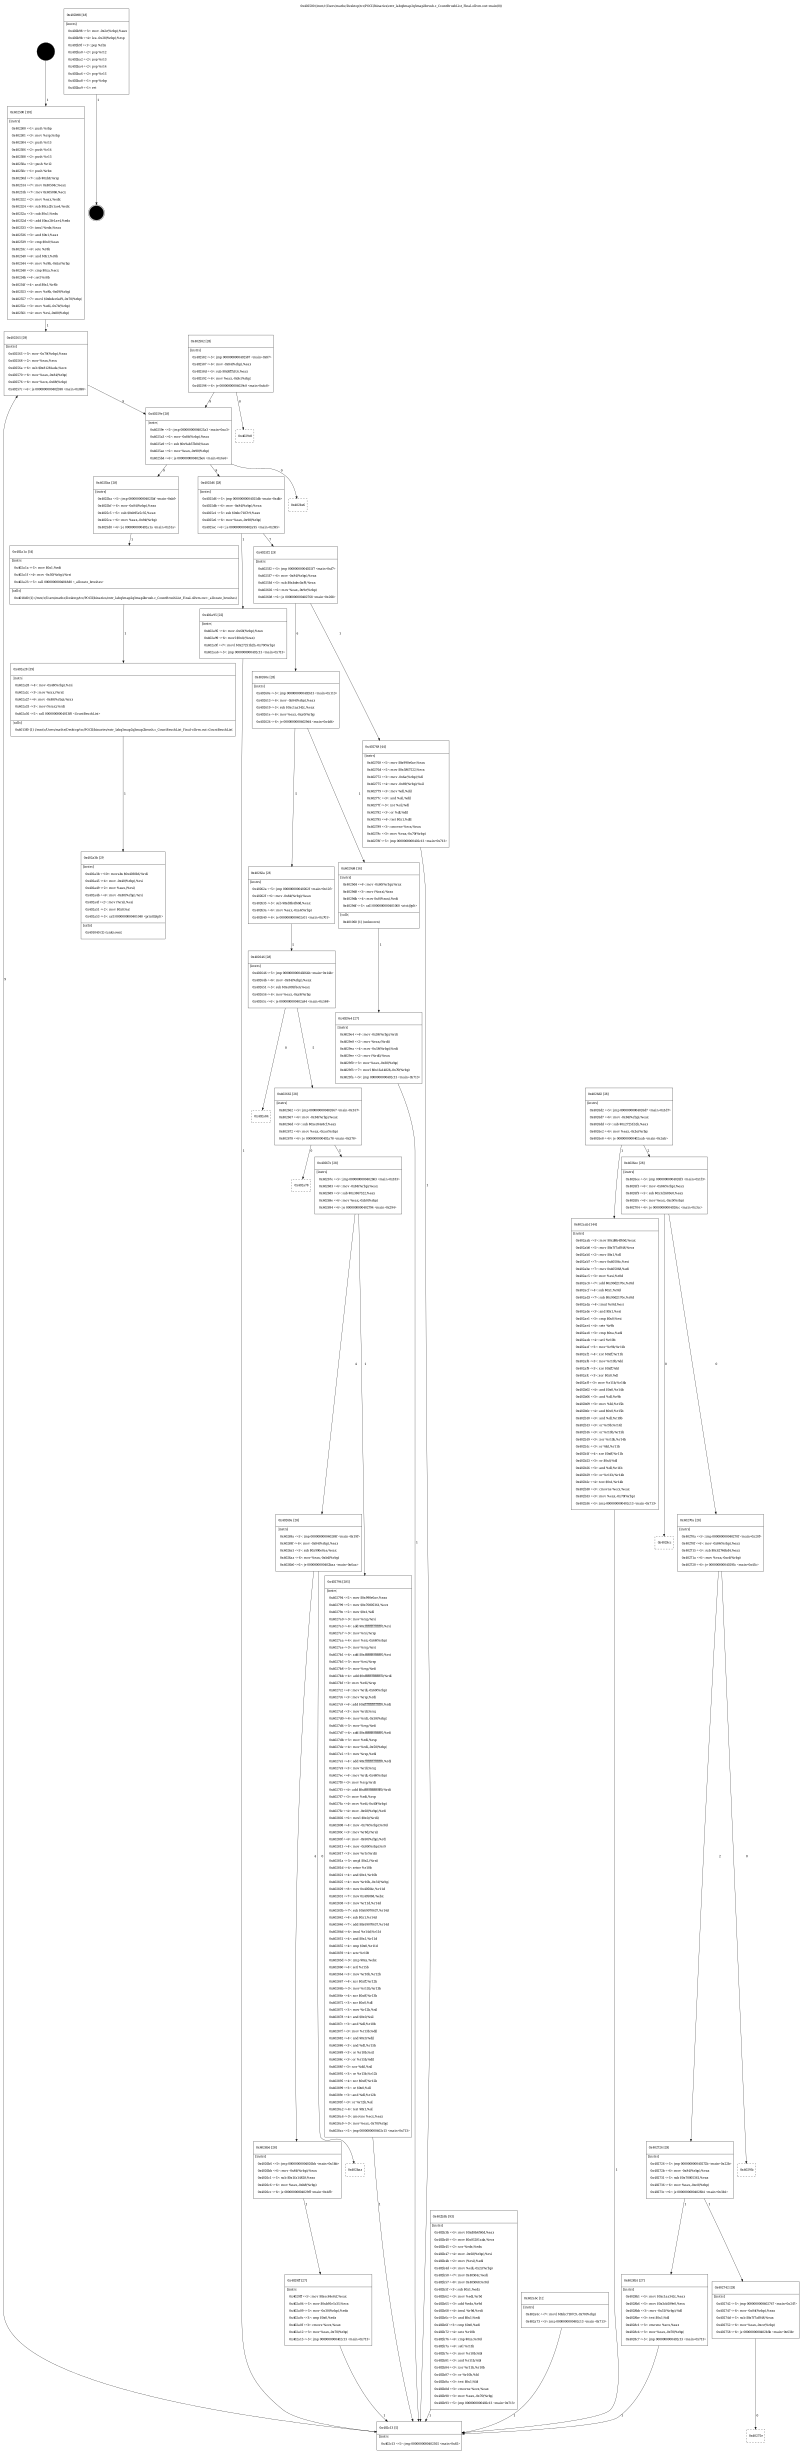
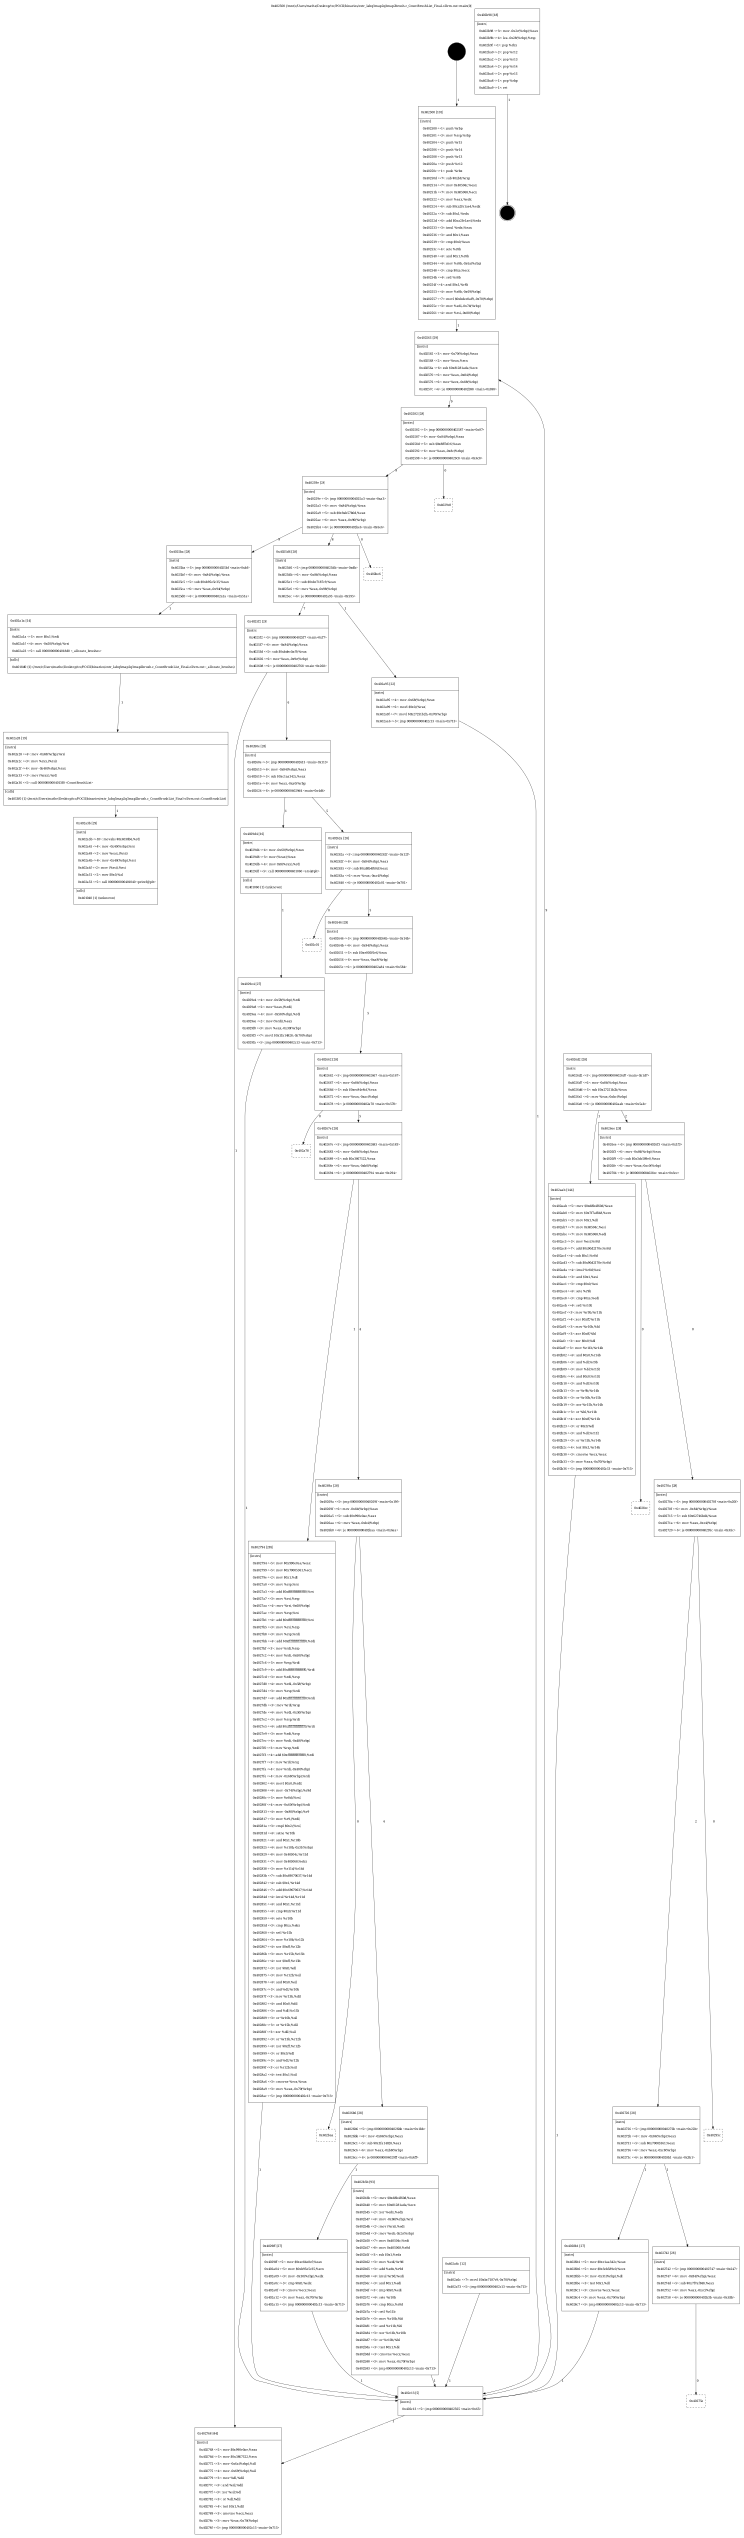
edge "0x402565 [29]" -> "0x40259e [28]": now "0x402565 [29]" -> "0x402582 [28]"
node "0x402c01": added
node "0x402a84": removed
edge "0x402768 [44]" -> "0x402c13 [5]": reversed
